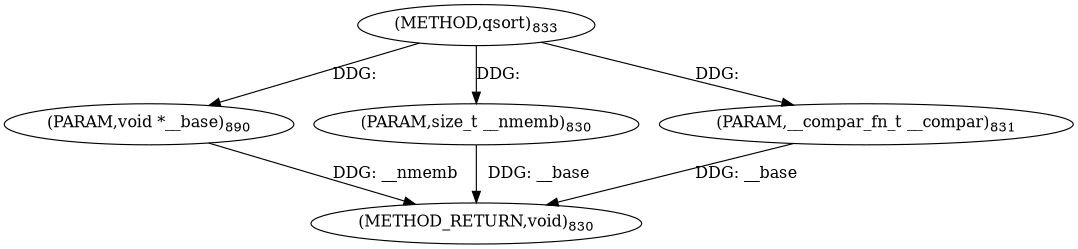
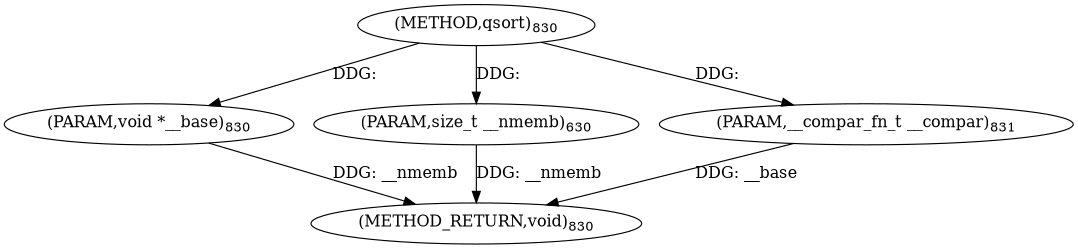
node "(METHOD,qsort)": text "833" -> "830"
node "(PARAM,void *__base)": text "890" -> "830"
node "(PARAM,size_t __nmemb)": text "830" -> "630"
edge "(PARAM,size_t __nmemb)" -> "(METHOD_RETURN,void)": label "DDG: __base" -> "DDG: __nmemb"
